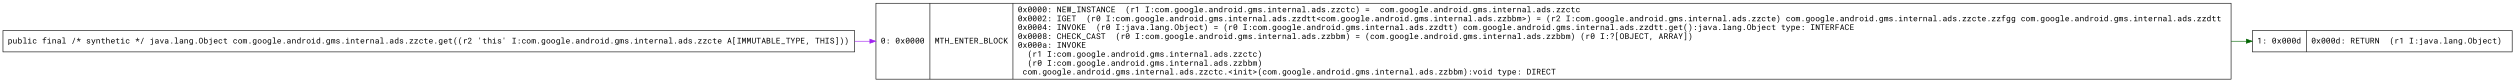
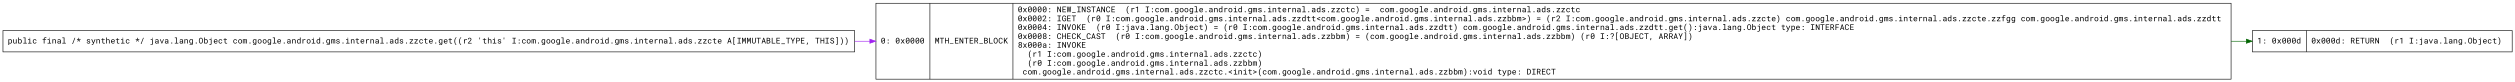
node "0: 0x0000": text "0x000a: INVOKE" -> "8x000a: INVOKE"
